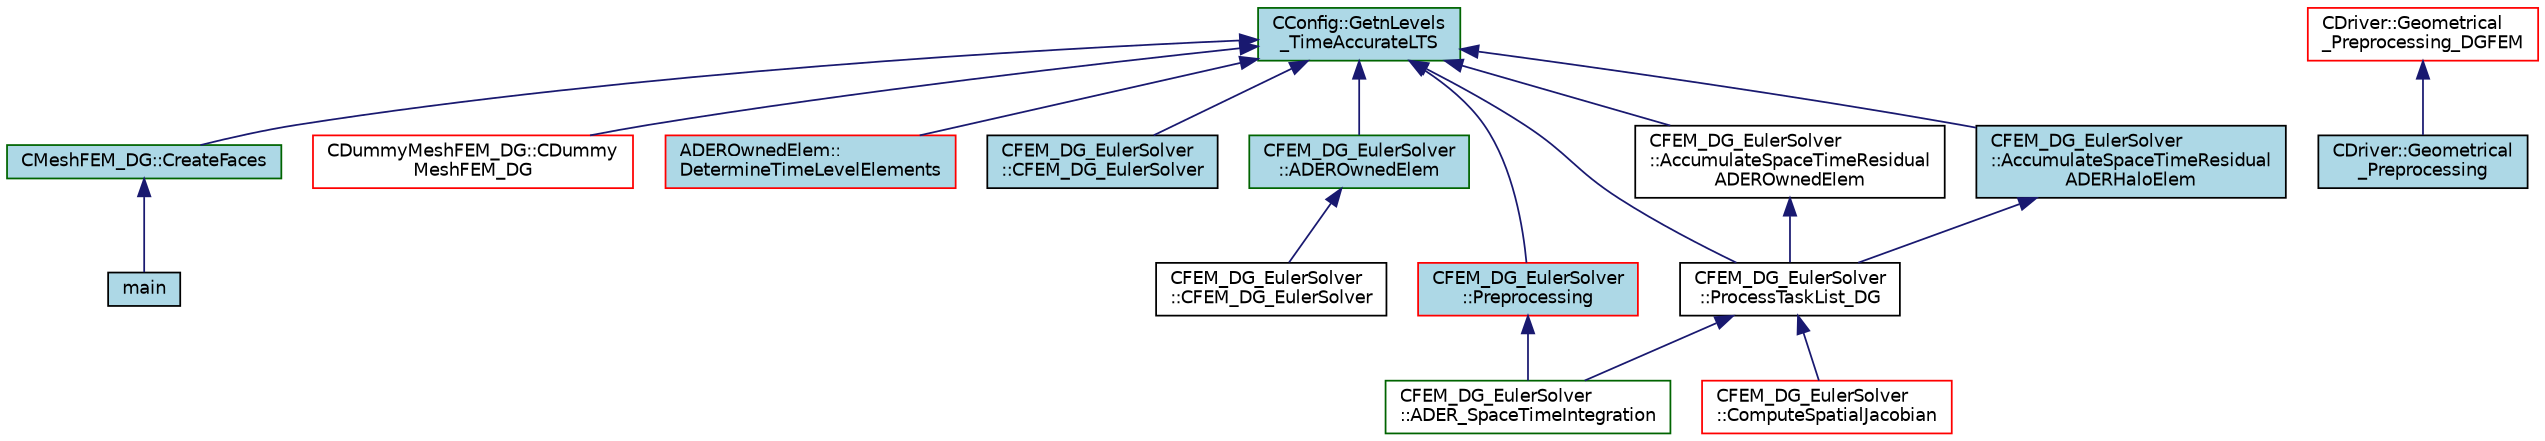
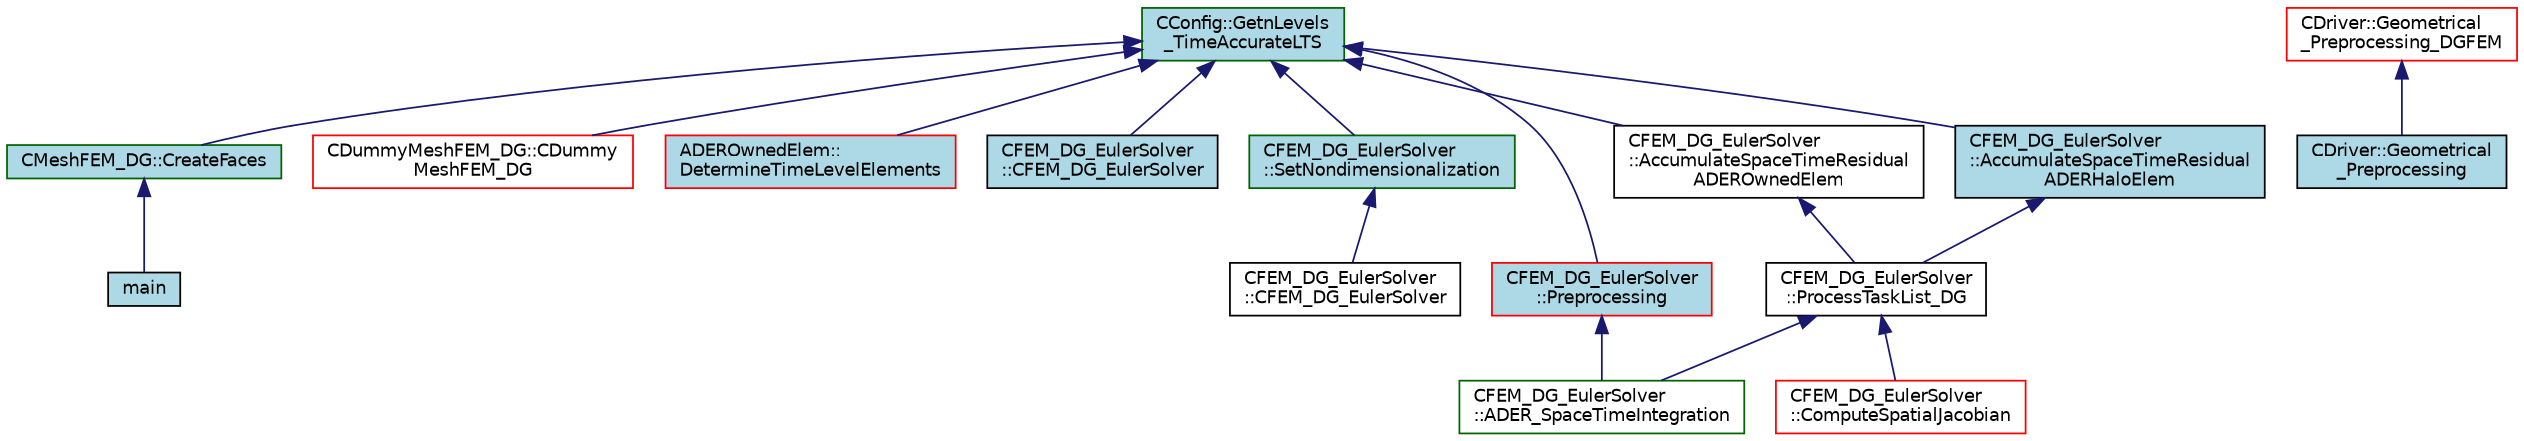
node "CFEM_DG_EulerSolver ::ADEROwnedElem": label "CFEM_DG_EulerSolver ::ADEROwnedElem" -> "CFEM_DG_EulerSolver ::SetNondimensionalization"
edge "CFEM_DG_EulerSolver ::ProcessTaskList_DG" -> "CConfig::GetnLevels _TimeAccurateLTS": removed
